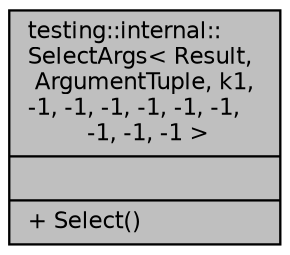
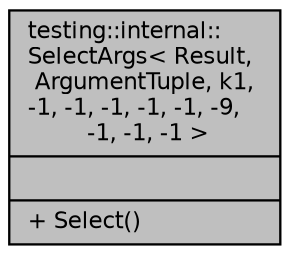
node "testing::internal::": text "-1, -1, -1, -1, -1, -1," -> "-1, -1, -1, -1, -1, -9,"
